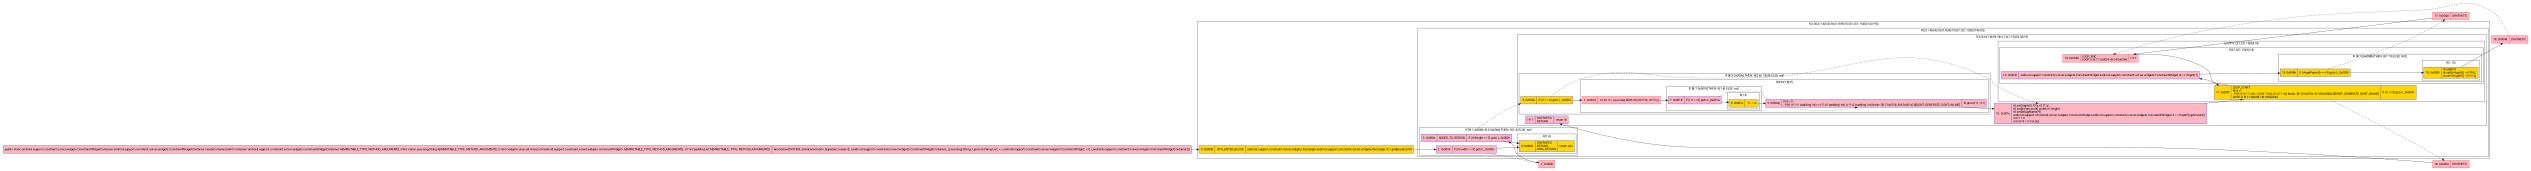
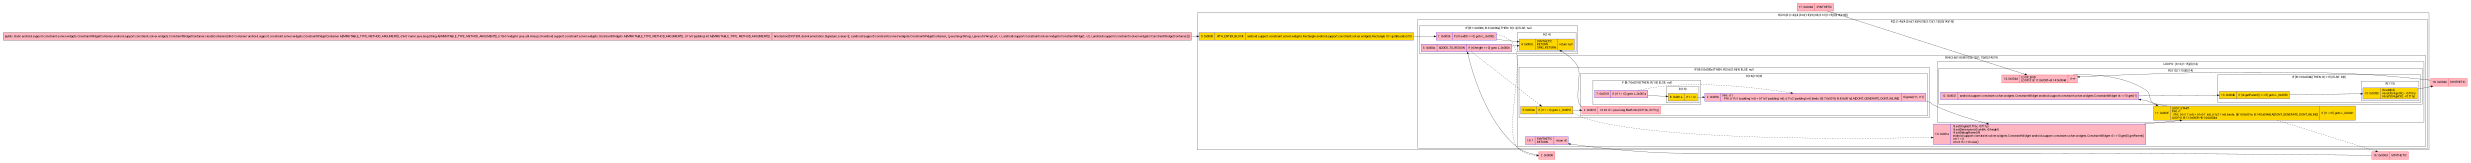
edge "18: 0x004d" -> "14: 0x004d": style dashed -> solid
edge "13: 0x004b" -> "17: 0x004d": removed
edge "6: 0x0010" -> "7: 0x0018": now "6: 0x0010" -> "4: 0x000c"
